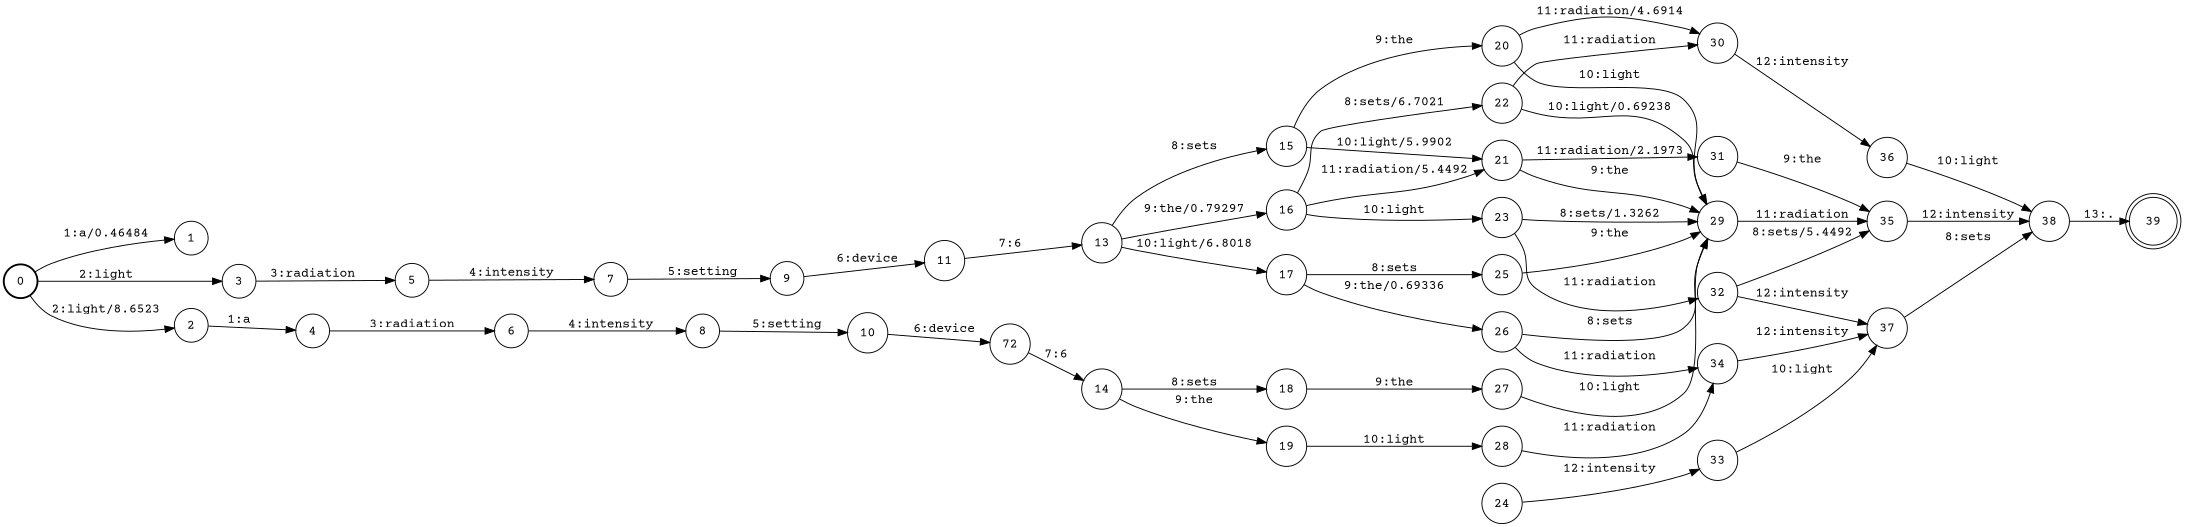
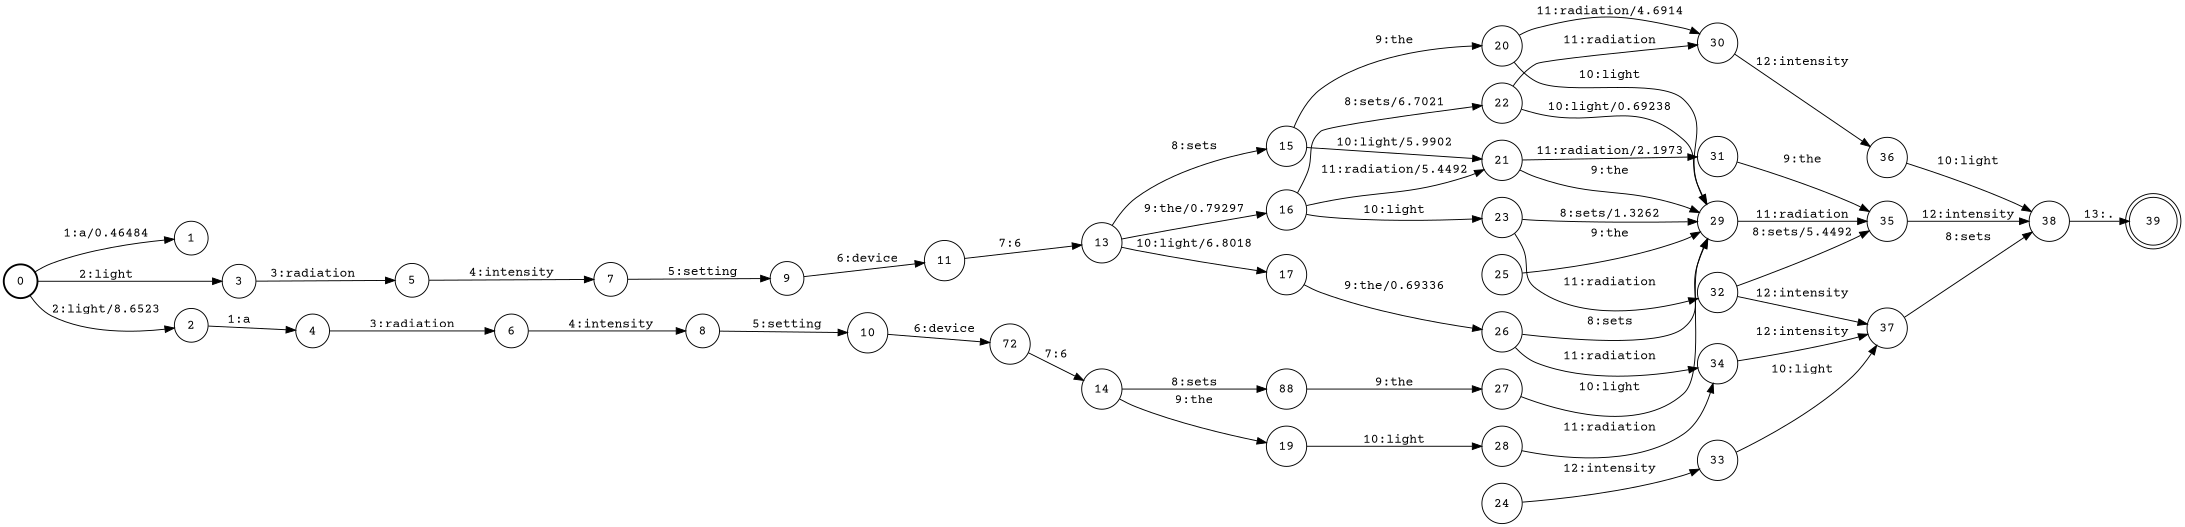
edge "17" -> "25": removed, label "8:sets"
node "18": label "18" -> "88"
